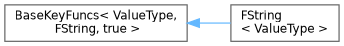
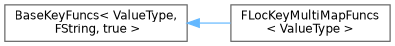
node "FString < ValueType >": label "FString < ValueType >" -> "FLocKeyMultiMapFuncs < ValueType >"
